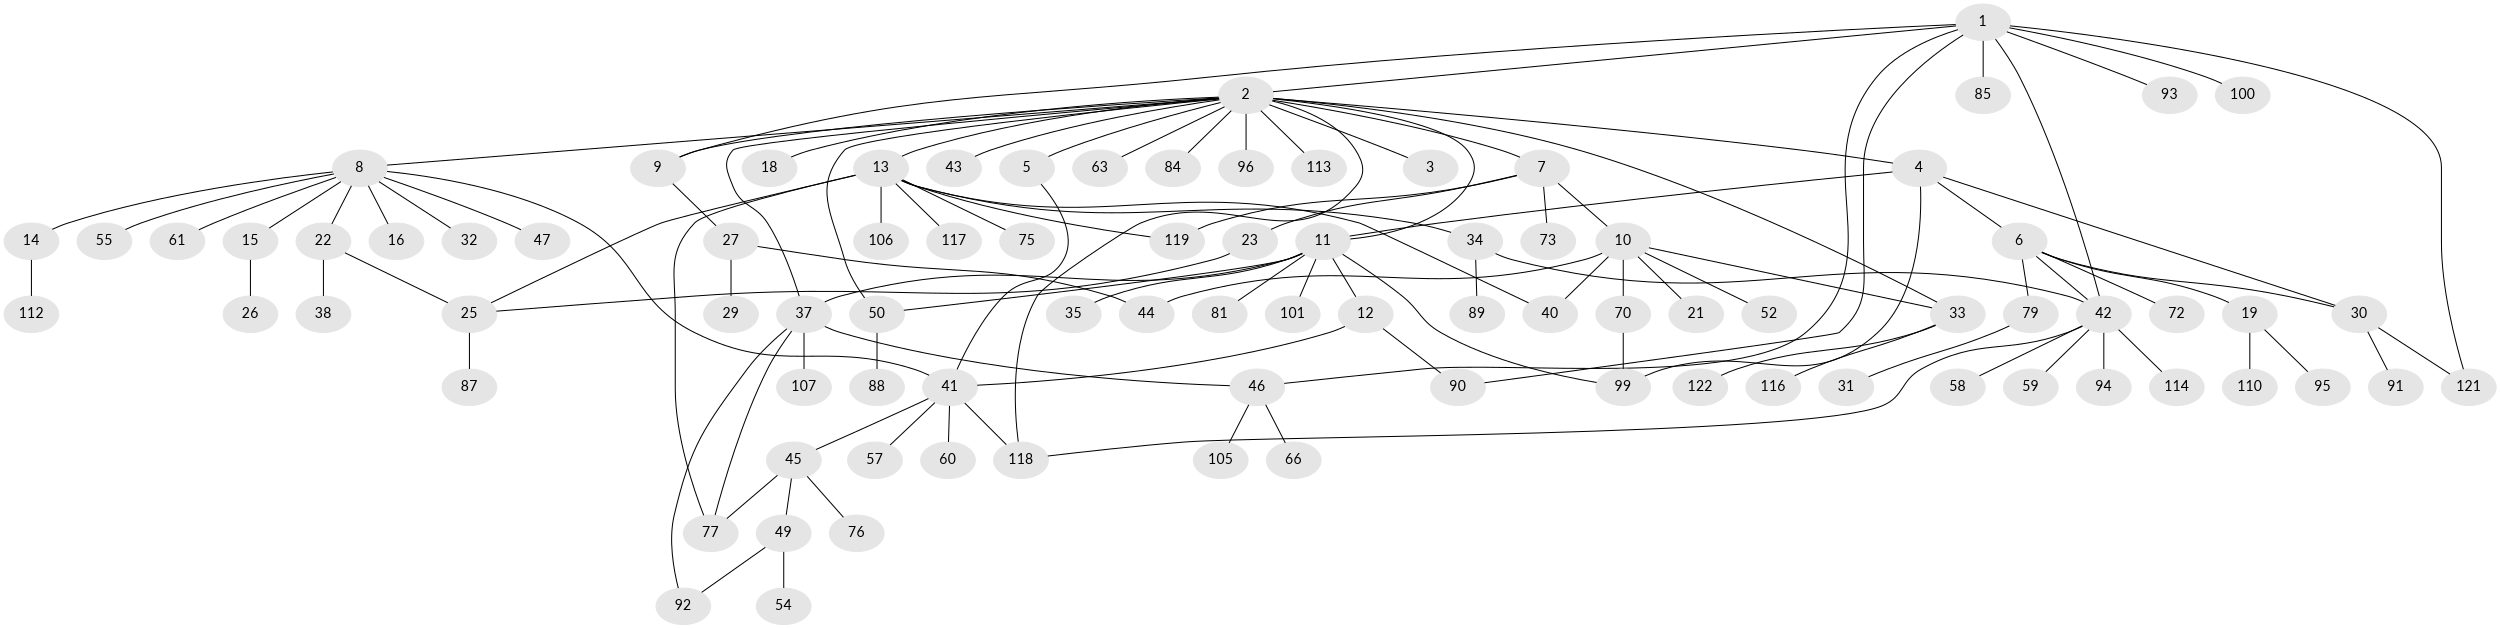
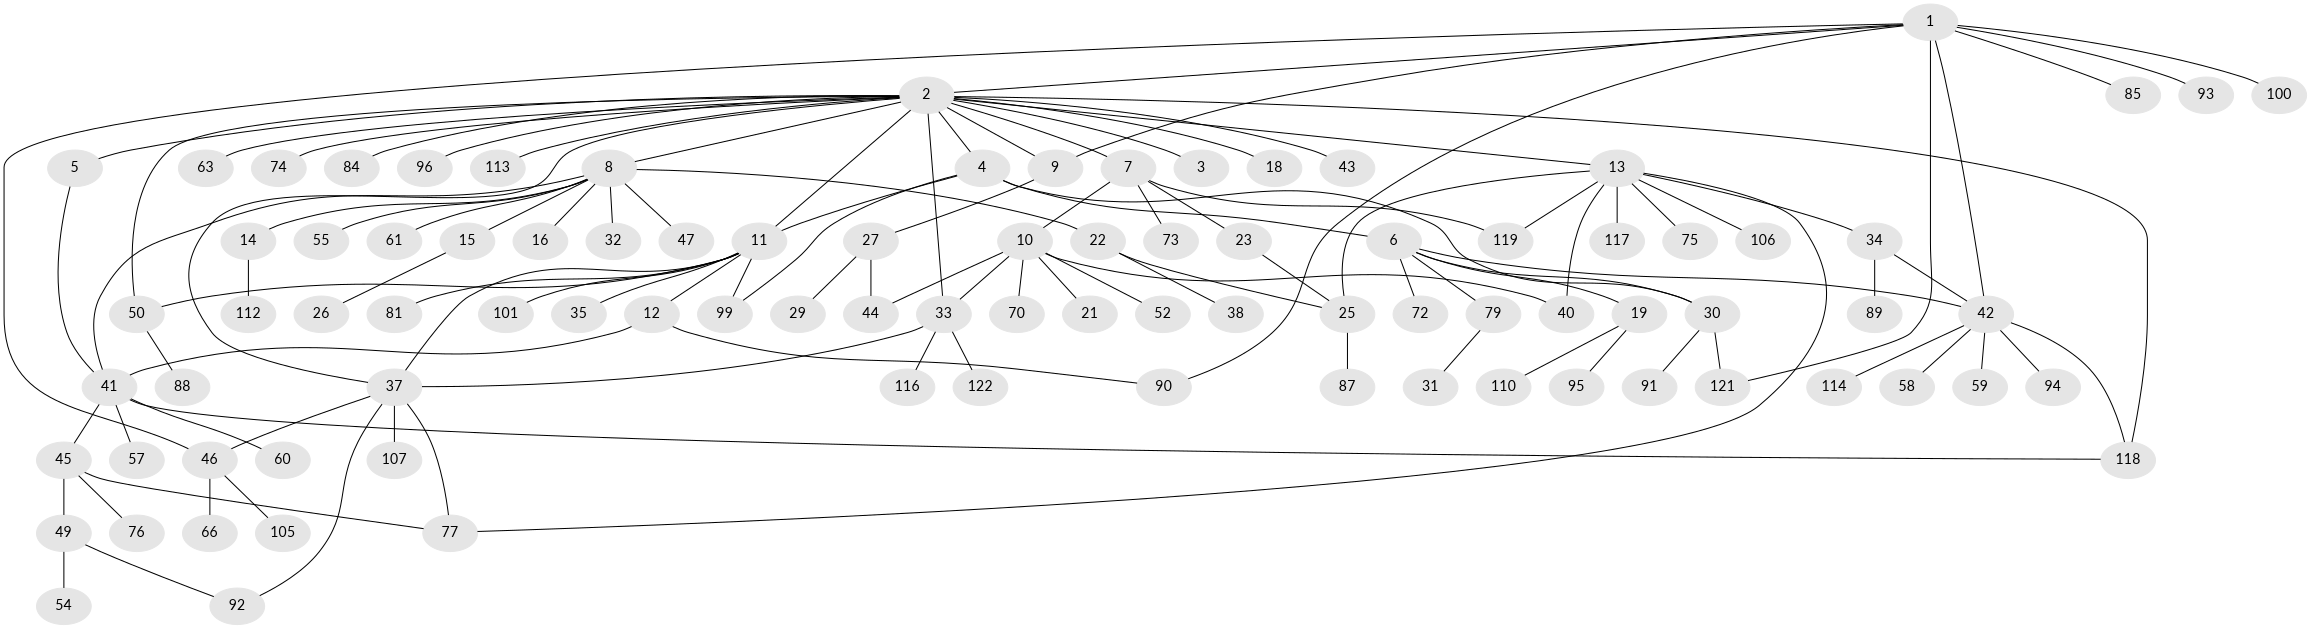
node "74": added
edge "70" -- "99": removed
edge "33" -- "37": added
